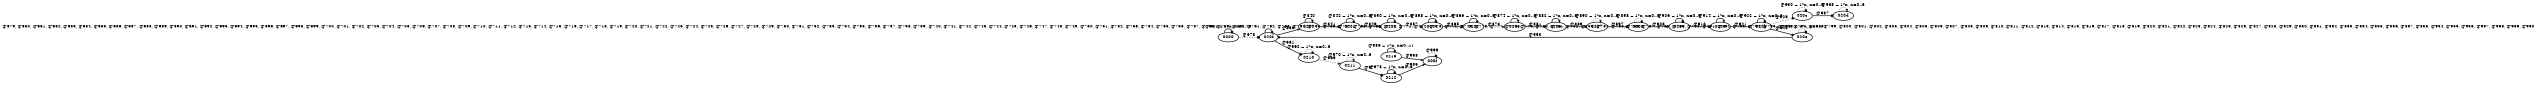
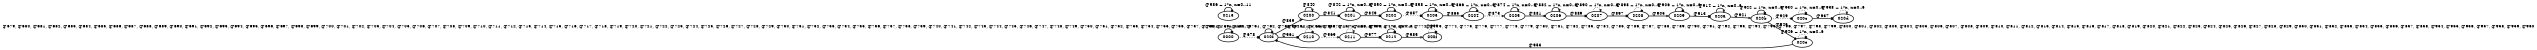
edge "0213" -> "000f": removed, label "@998"
